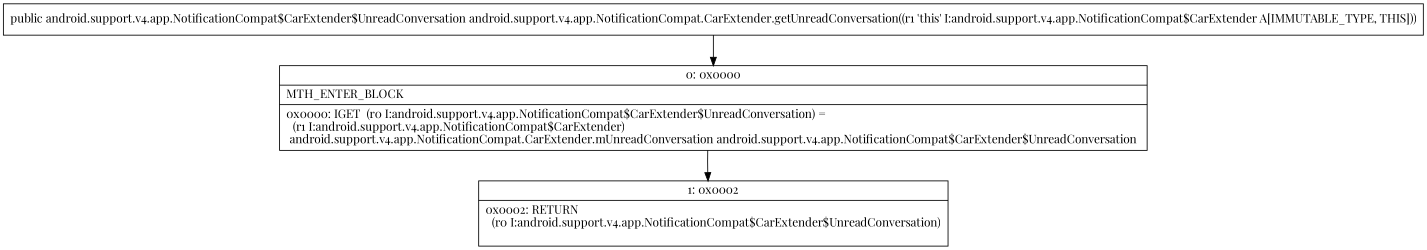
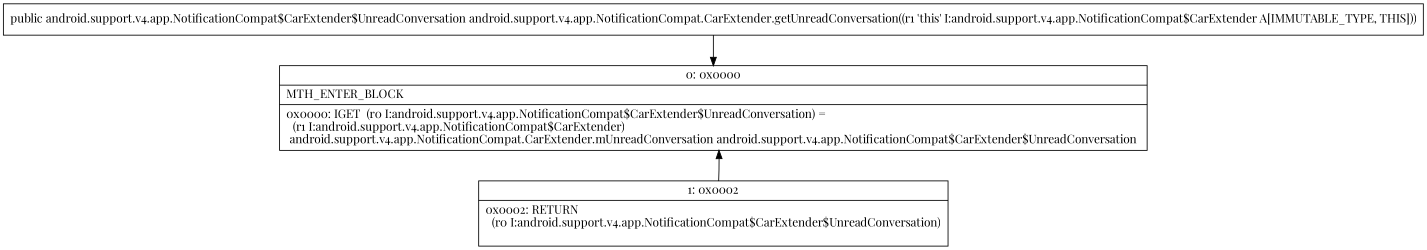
edge "0: 0x0000" -> "1: 0x0002": reversed
